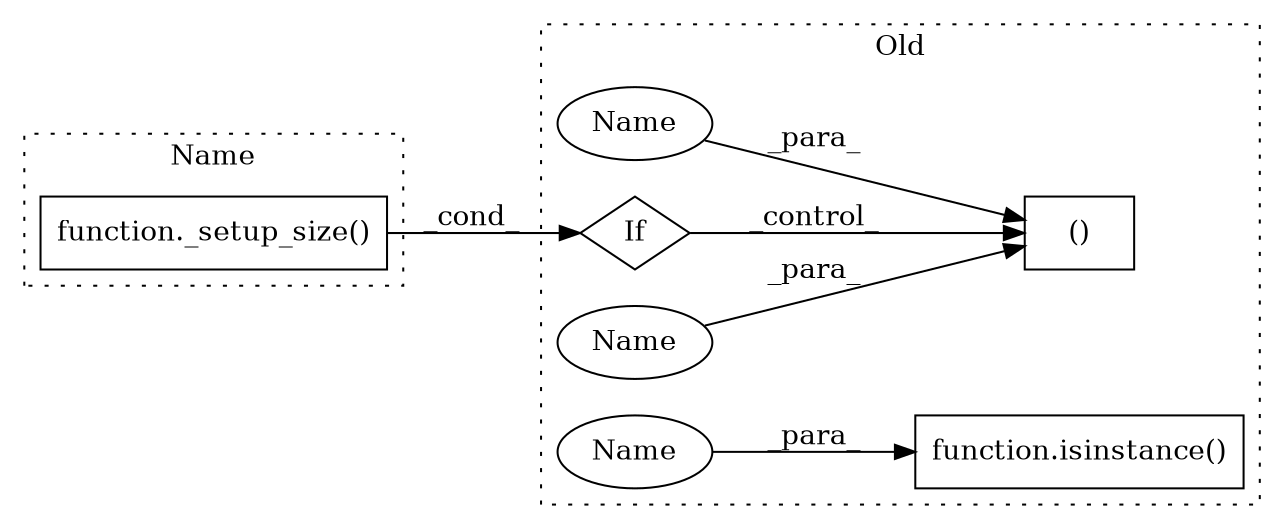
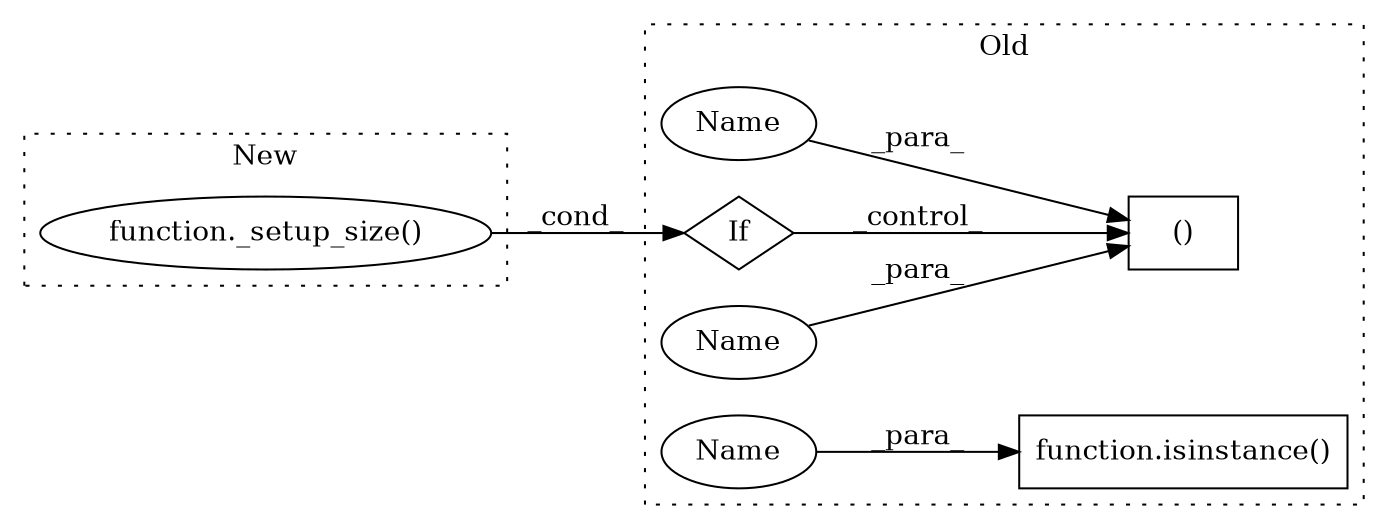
cluster "Name": label "Name" -> "New"
node "function._setup_size()": shape box -> ellipse
